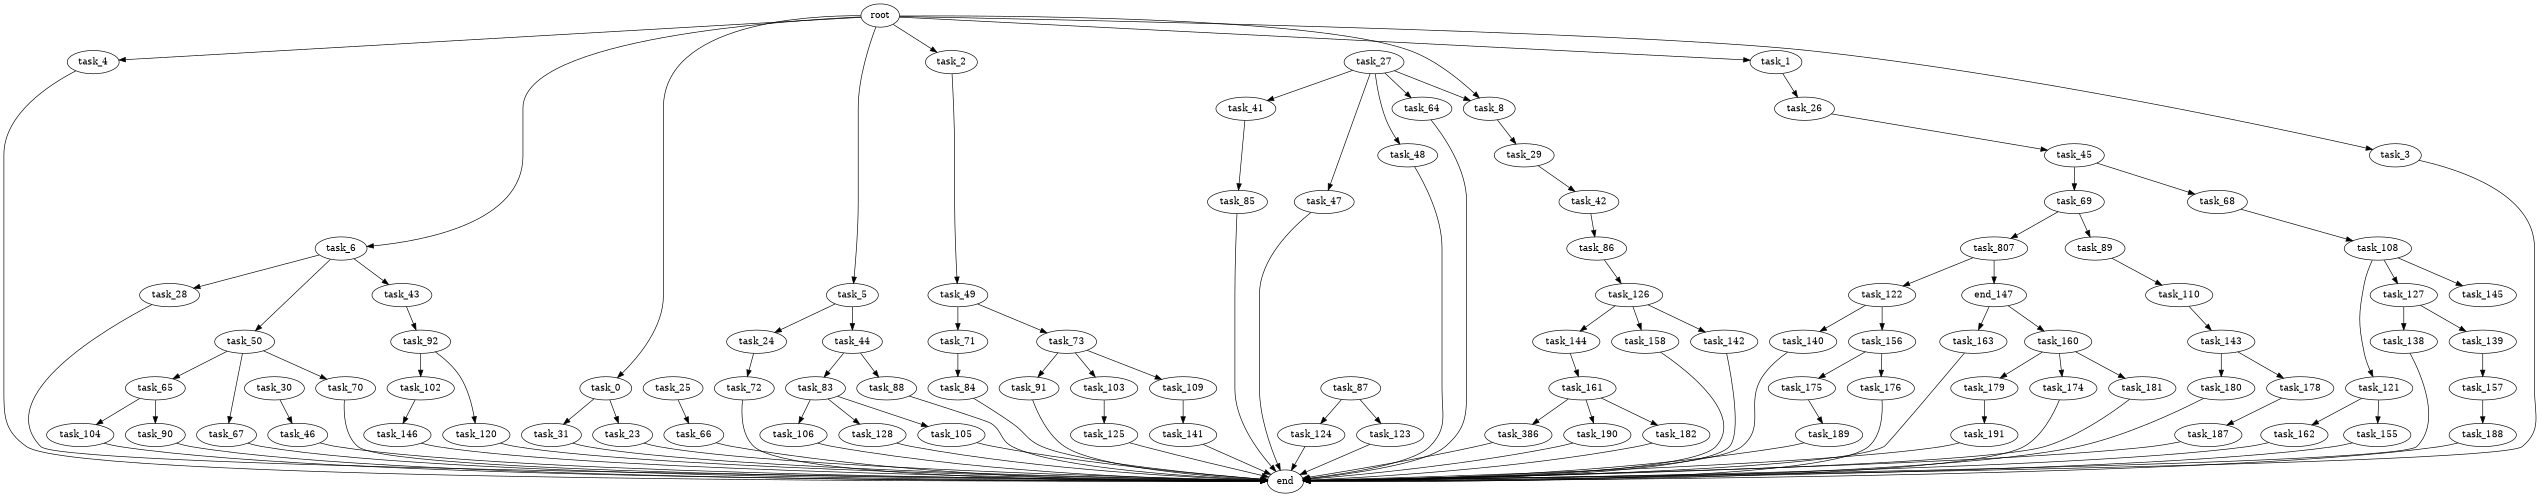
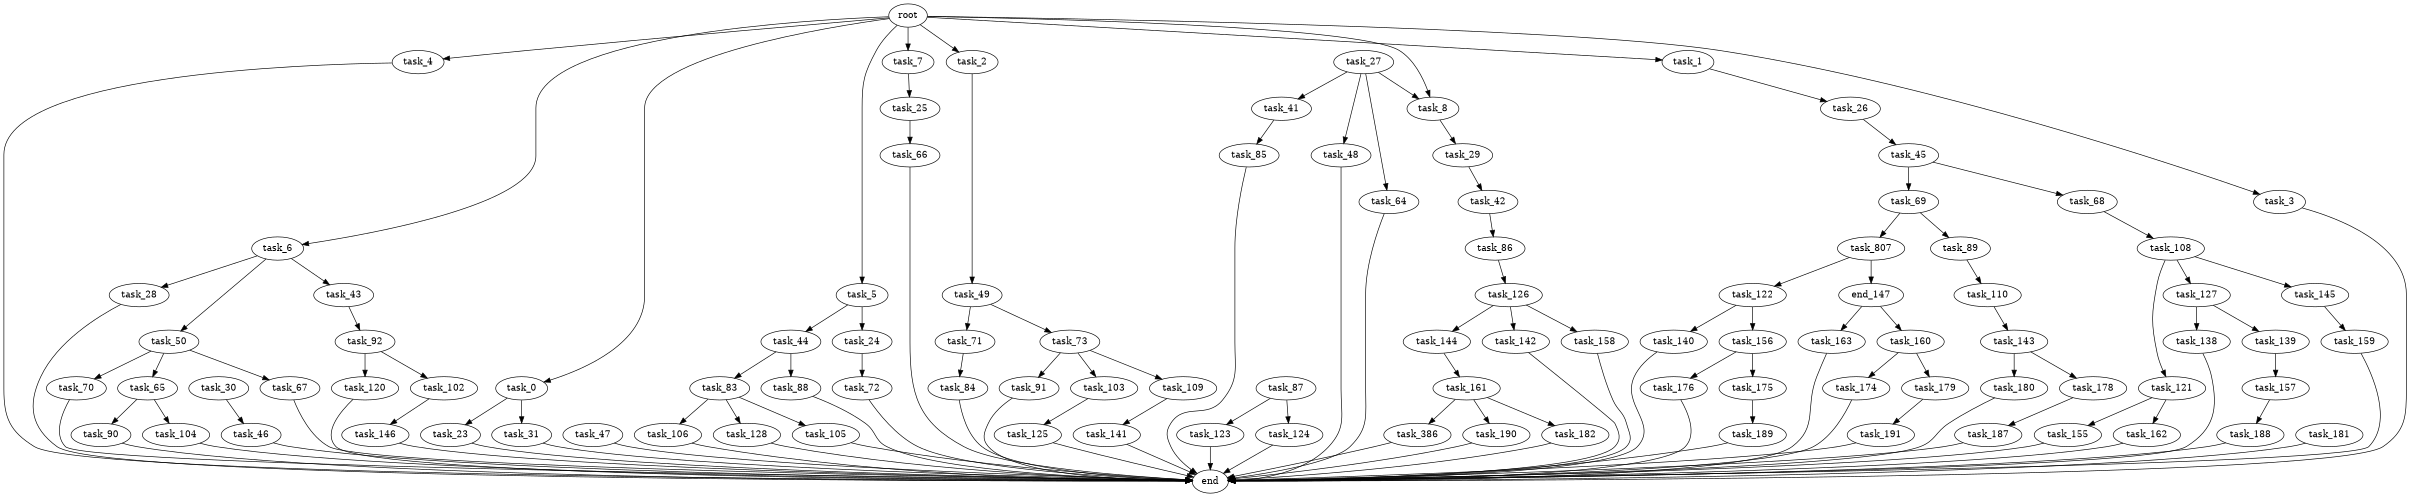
node "task_7": added
edge "task_27" -> "task_47": removed
node "task_159": added
edge "task_160" -> "task_181": removed
